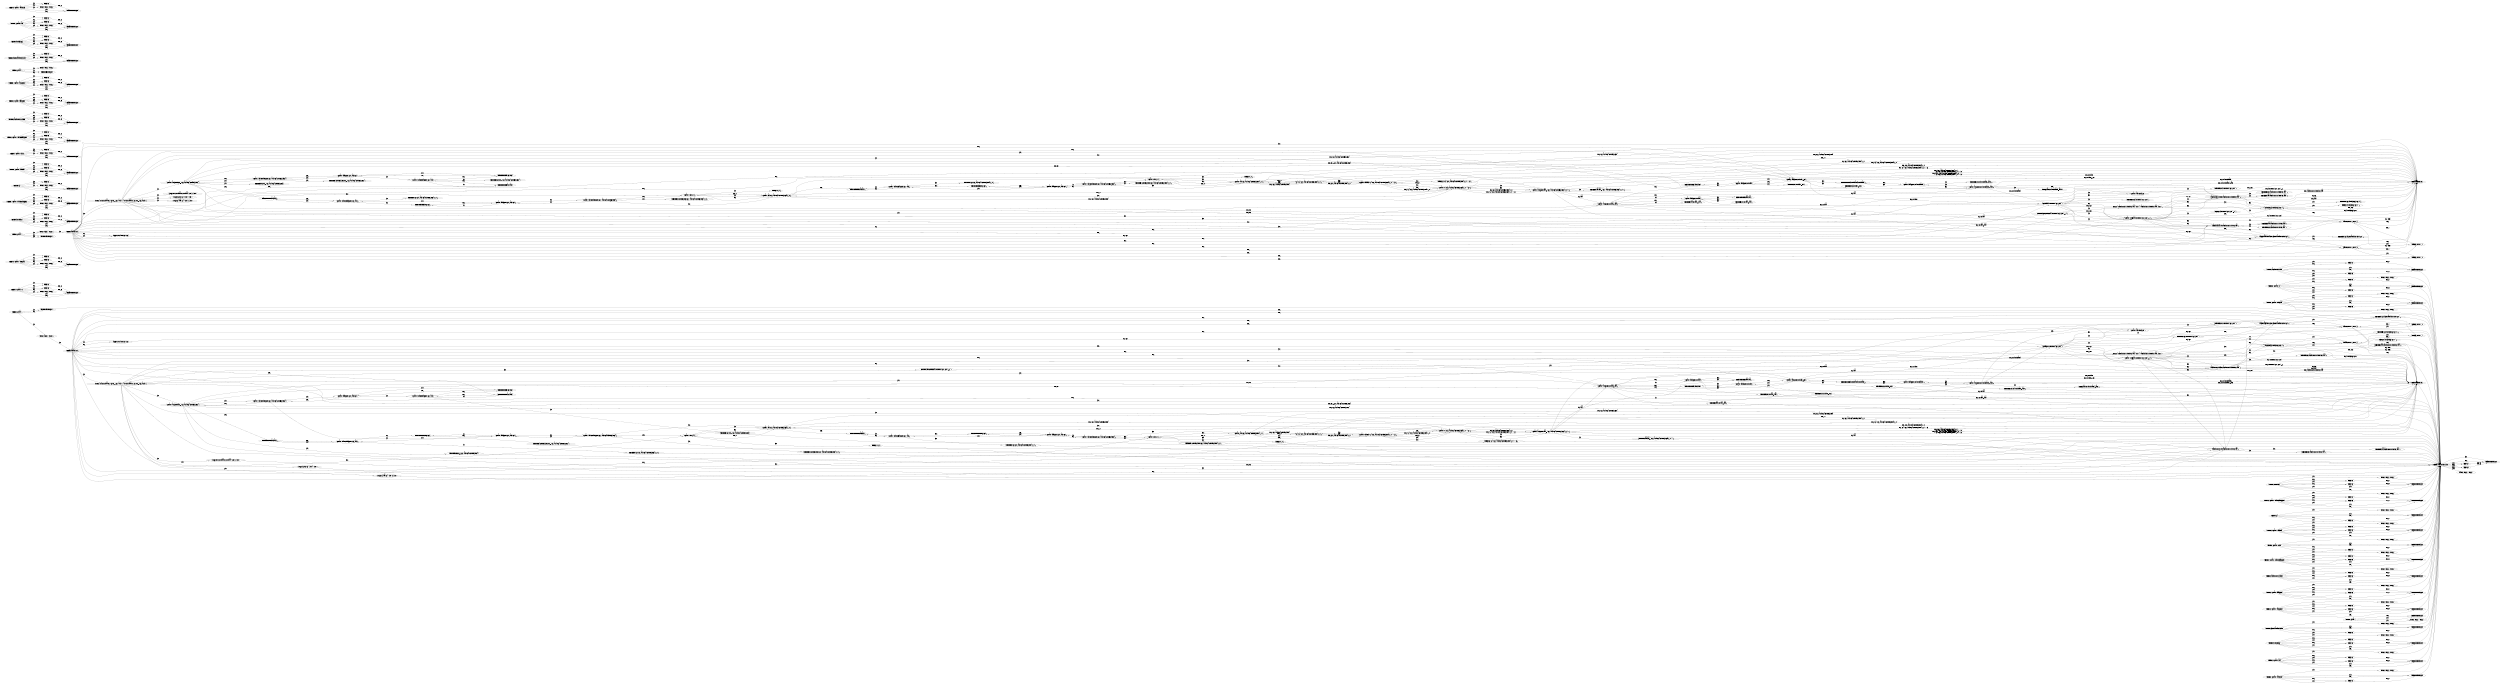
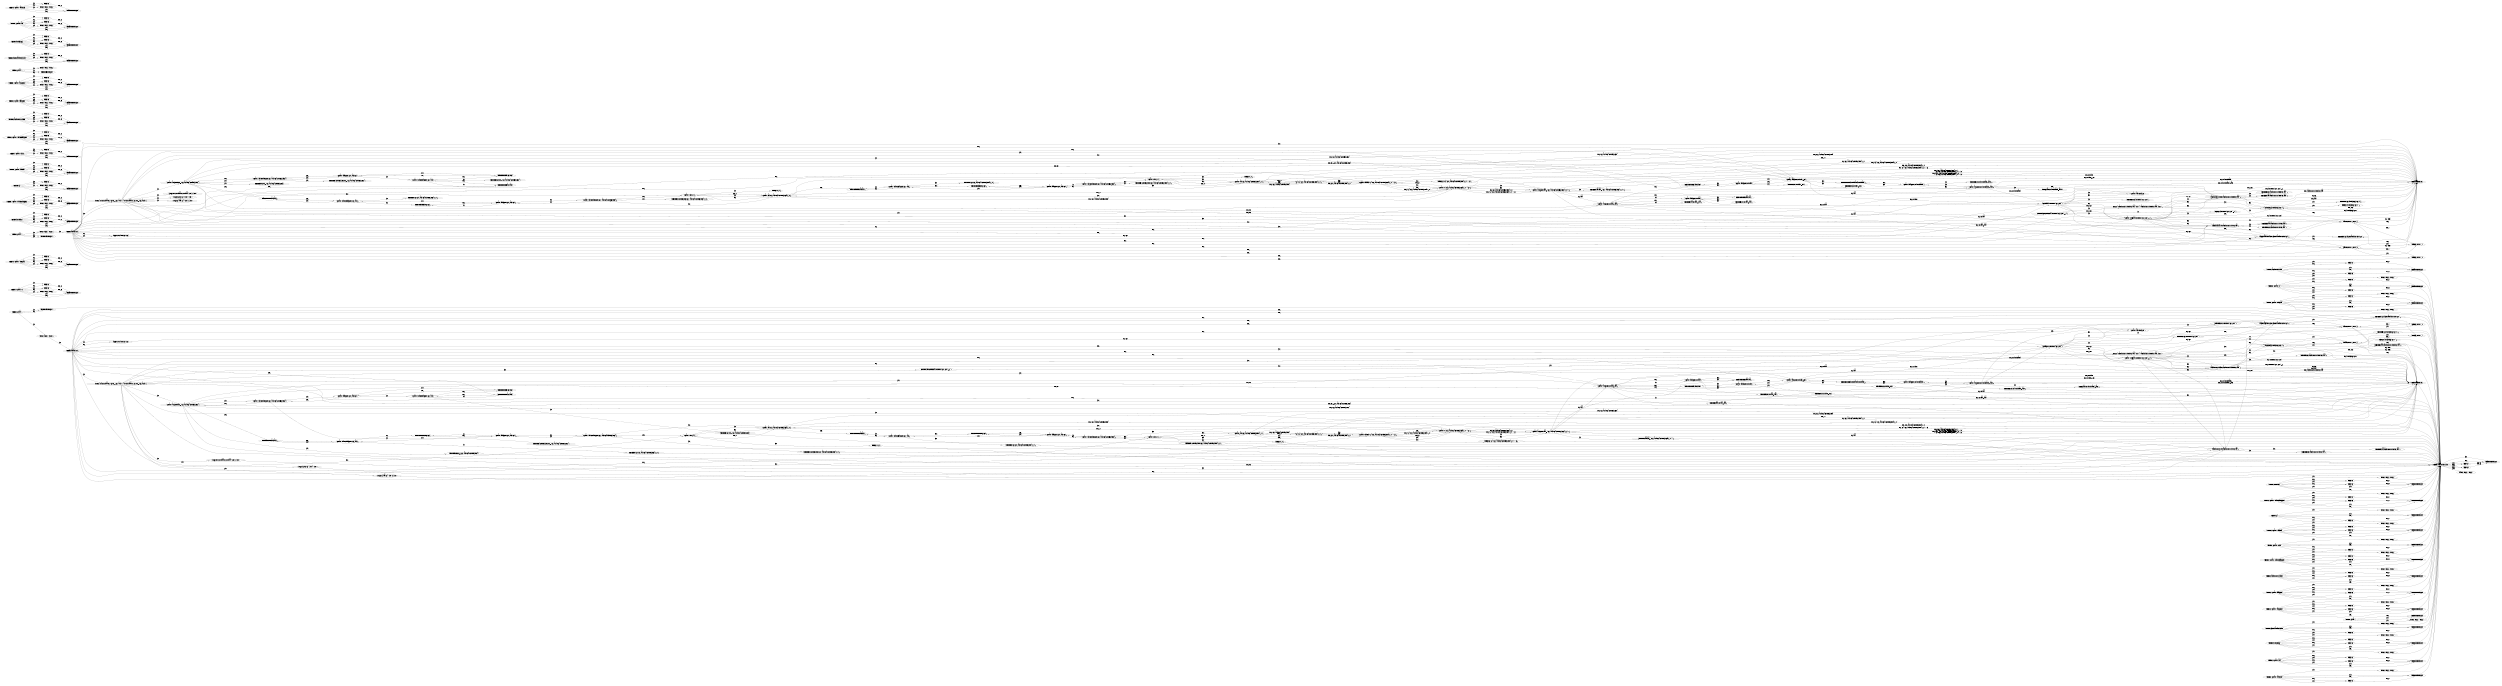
node "(IDENTIFIER,msr,kvm_set_msr(vcpu, &msr))": removed
edge "(CONTROL_STRUCTURE,IF,if (kvm_set_msr(vcpu, &msr) != 0))" -> "(<operator>.notEquals,kvm_set_msr(vcpu, &msr) != 0)": now "(CONTROL_STRUCTURE,IF,if (kvm_set_msr(vcpu, &msr) != 0))" -> "(LITERAL,0,kvm_set_msr(vcpu, &msr) != 0)"
